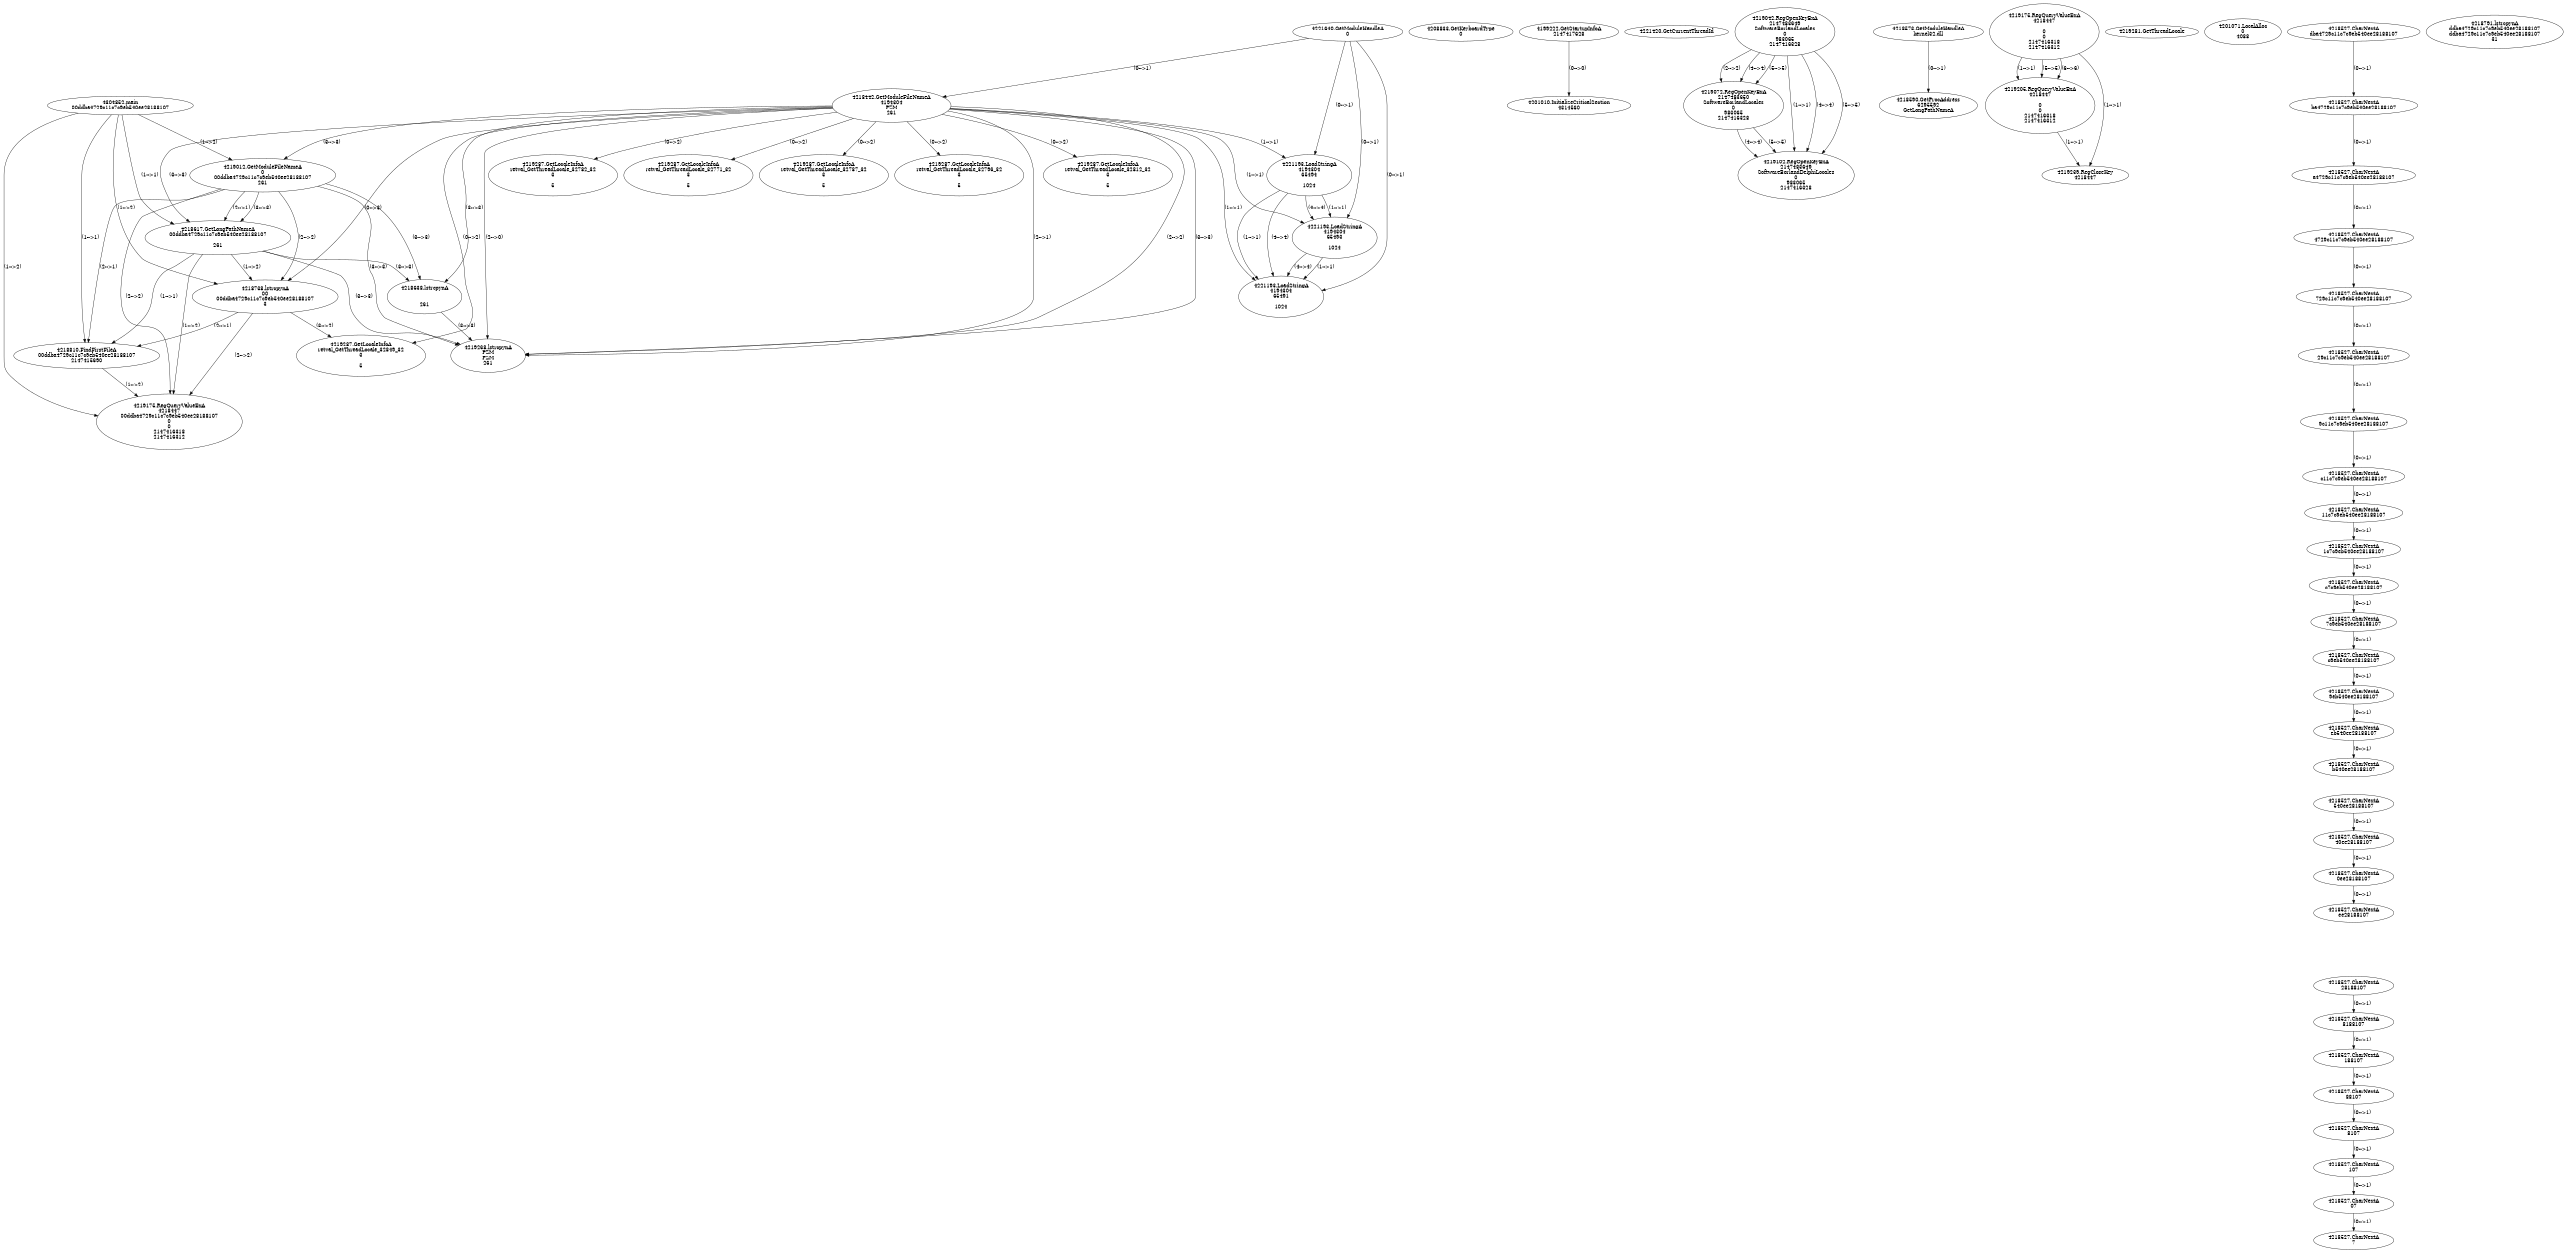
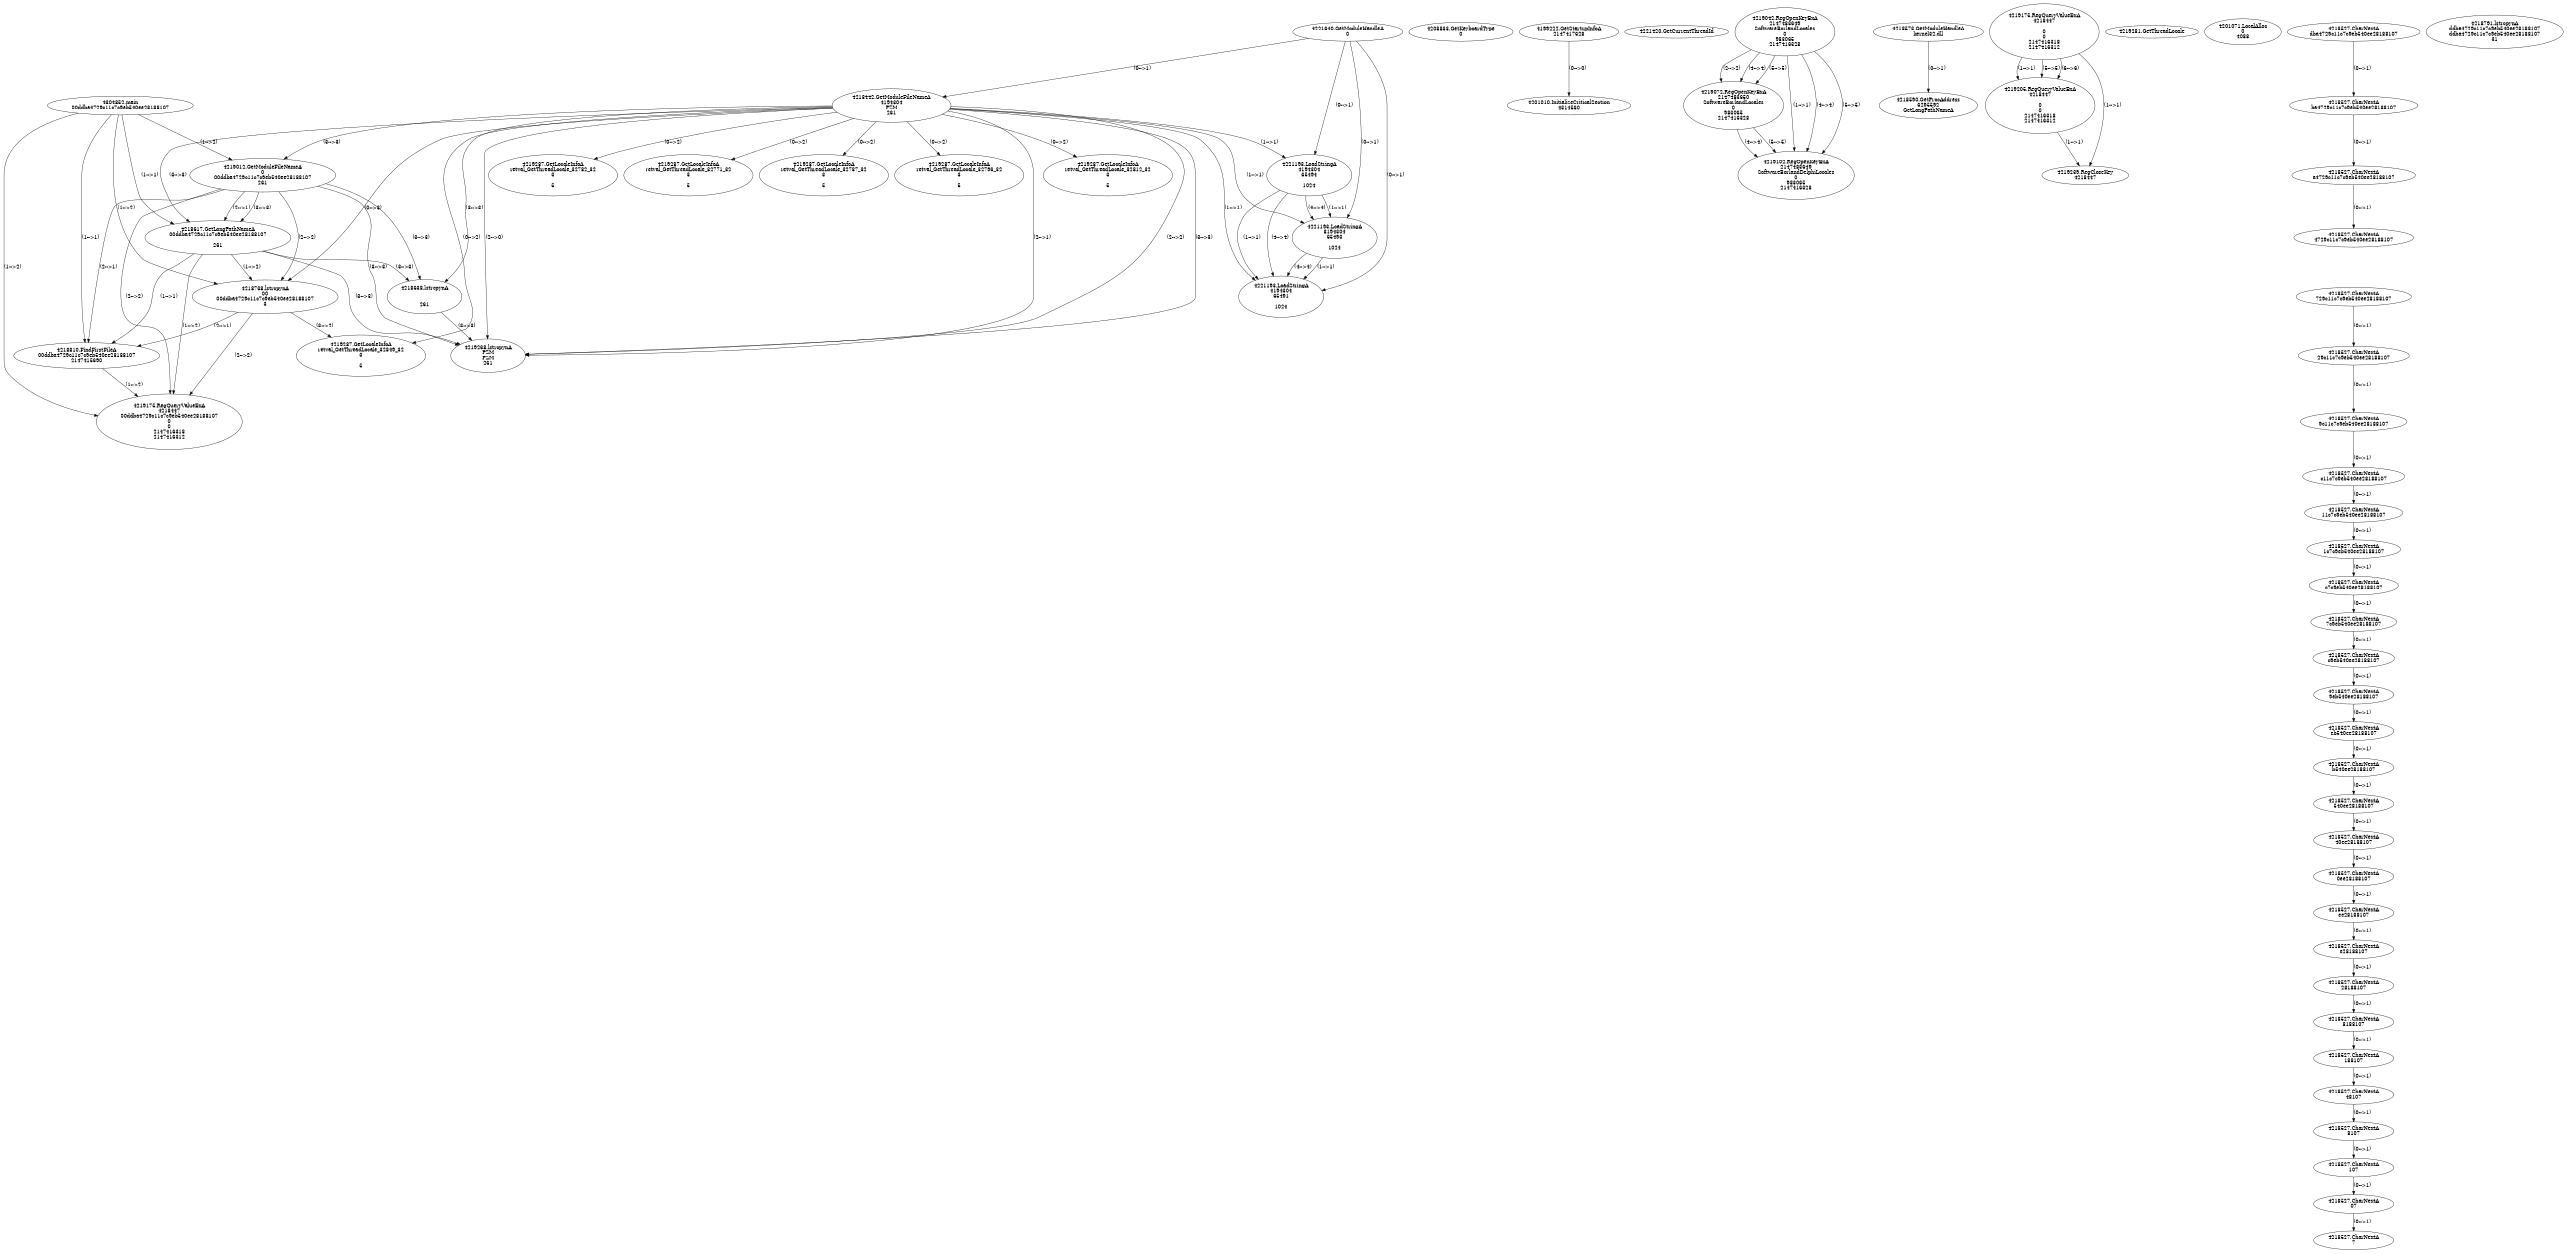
node "4221193.LoadStringA 4194304 65493 1024": label "4221193.LoadStringA 4194304 65493 1024" -> "4221193.LoadStringA 8194304 65493 1024"
edge "4218527.CharNextA 4729c11c7c9eb540ee28188107" -> "4218527.CharNextA 729c11c7c9eb540ee28188107": removed, label "(0-->1)"
edge "4218527.CharNextA b540ee28188107" -> "4218527.CharNextA 540ee28188107": added, label "(0-->1)"
node "4218527.CharNextA e28188107": added
node "4218527.CharNextA 88107": label "4218527.CharNextA 88107" -> "4218527.CharNextA 48107"
